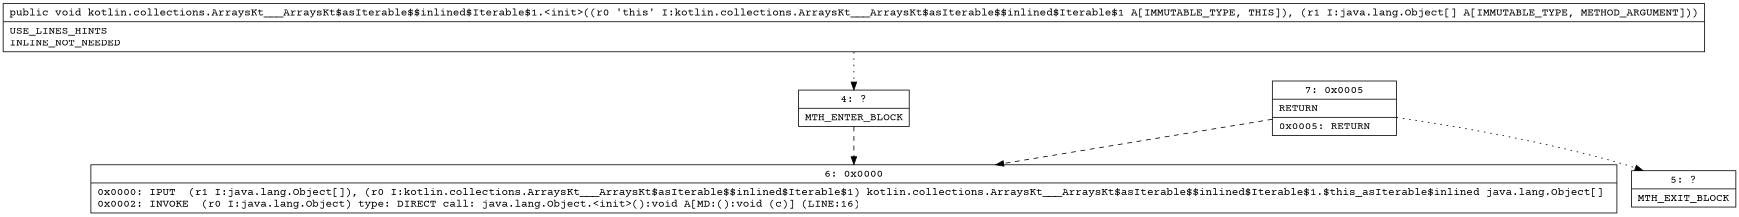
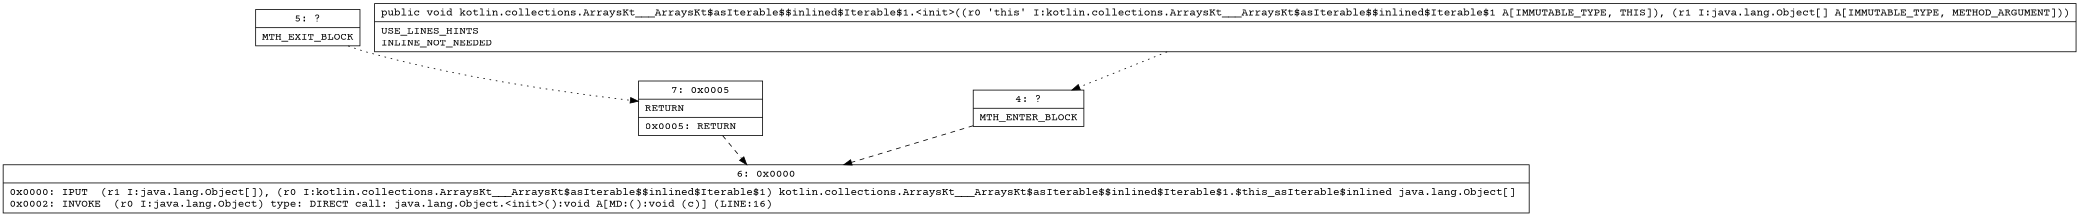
edge "7: 0x0005" -> "5: ?": reversed
